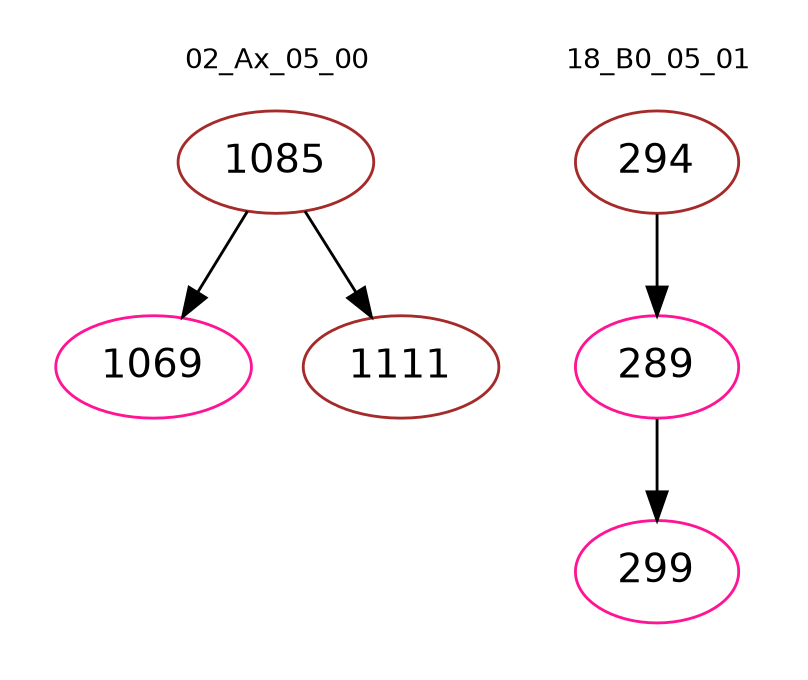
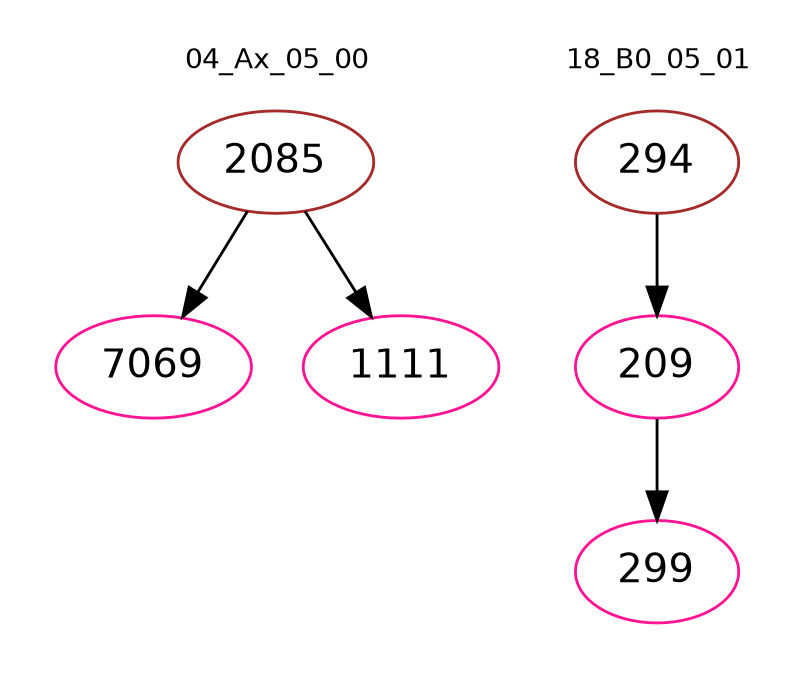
cluster "02_Ax_05_00": label "02_Ax_05_00" -> "04_Ax_05_00"
node "1085": label "1085" -> "2085"
node "1069": label "1069" -> "7069"
node "1111": color brown -> deeppink
node "289": label "289" -> "209"
